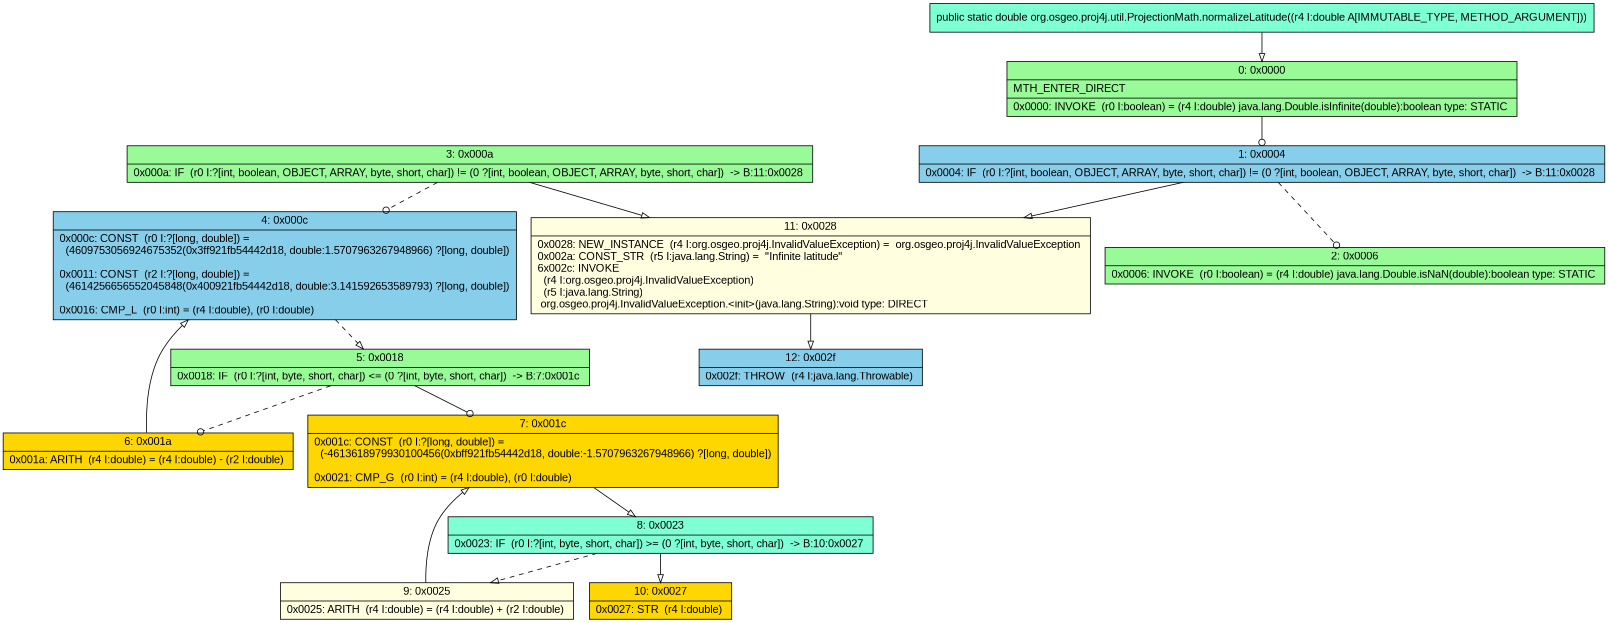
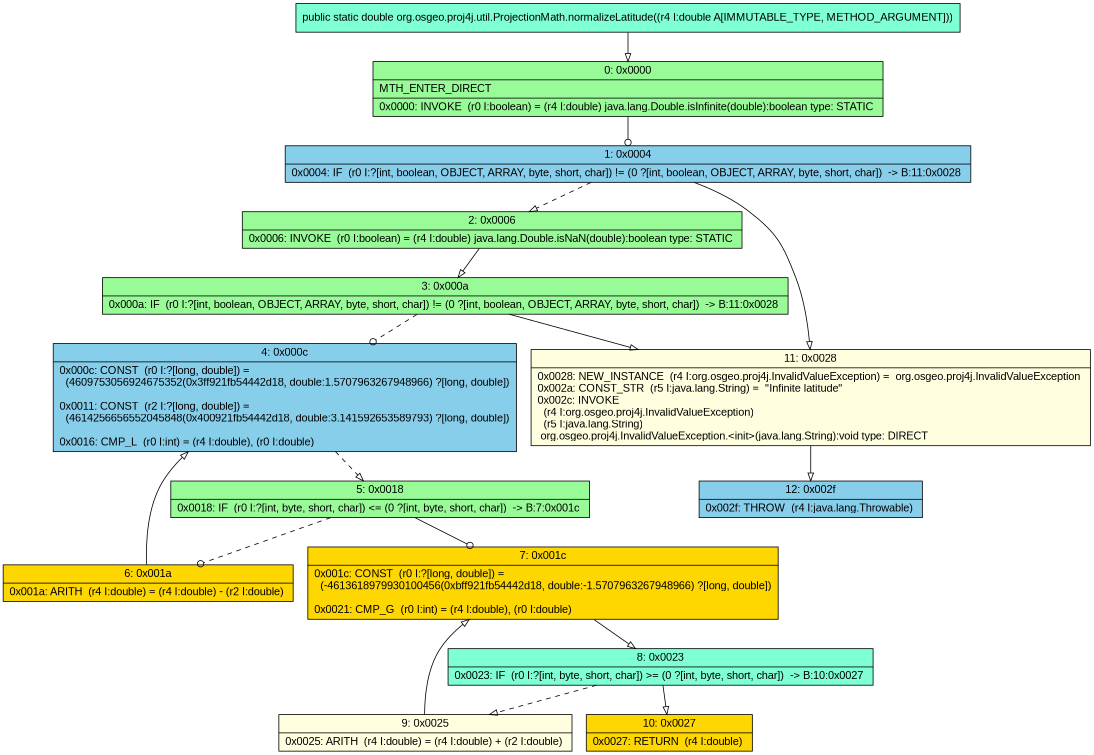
edge "1: 0x0004" -> "2: 0x0006": arrowhead odot -> onormal
edge "2: 0x0006" -> "3: 0x000a": added
node "11: 0x0028": text "6x002c: INVOKE" -> "0x002c: INVOKE"
node "10: 0x0027": text "0x0027: STR  (r4 I:double)" -> "0x0027: RETURN  (r4 I:double)"
